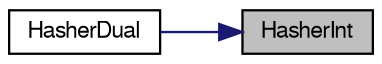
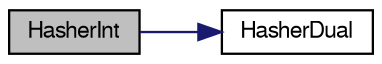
edge "HasherDual" -> "HasherInt": reversed
